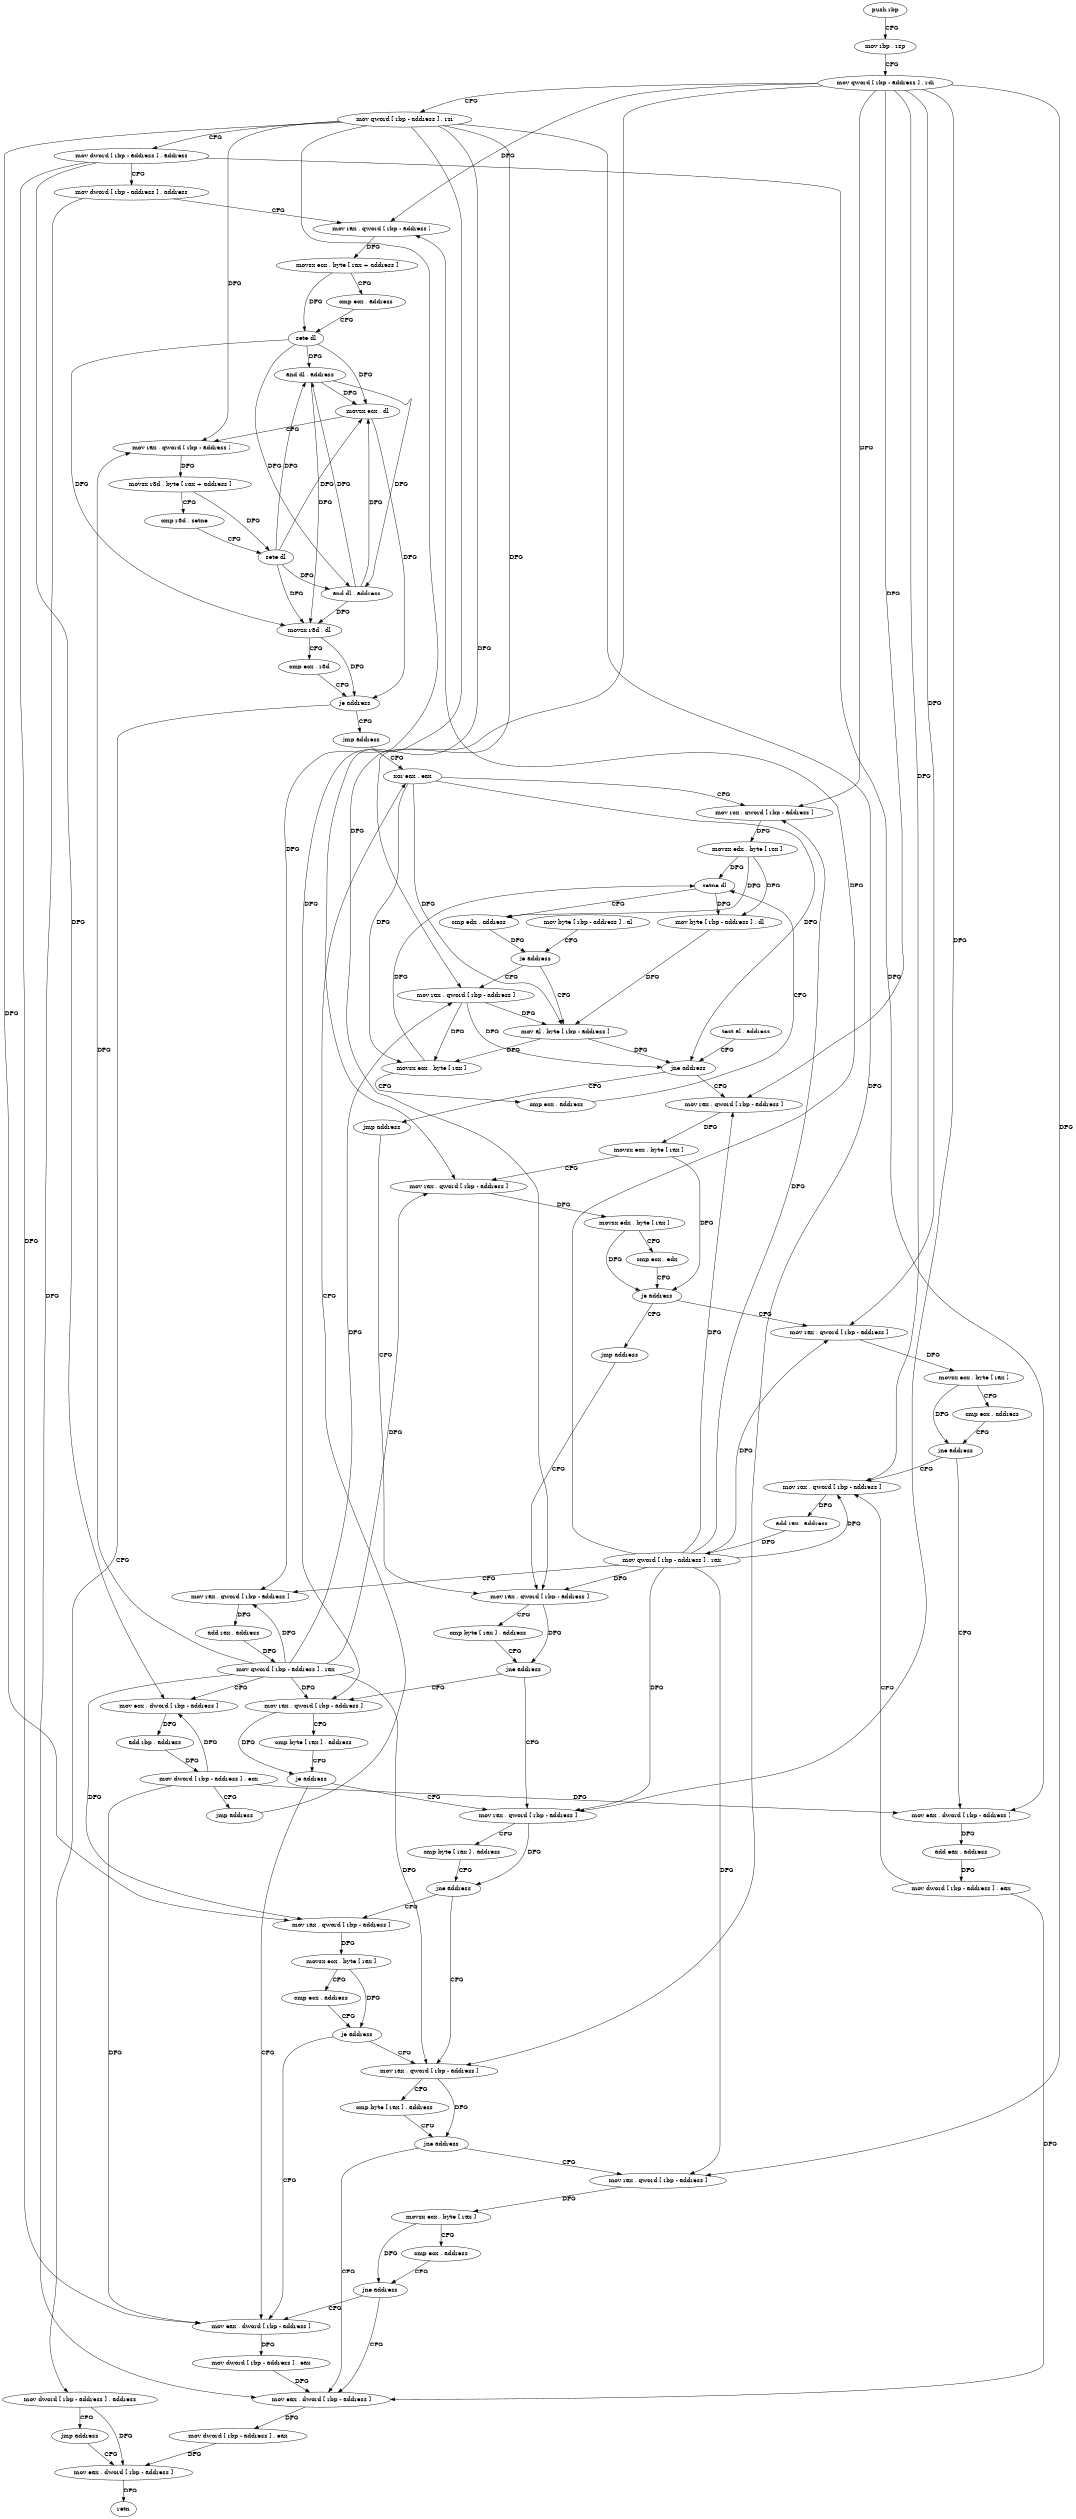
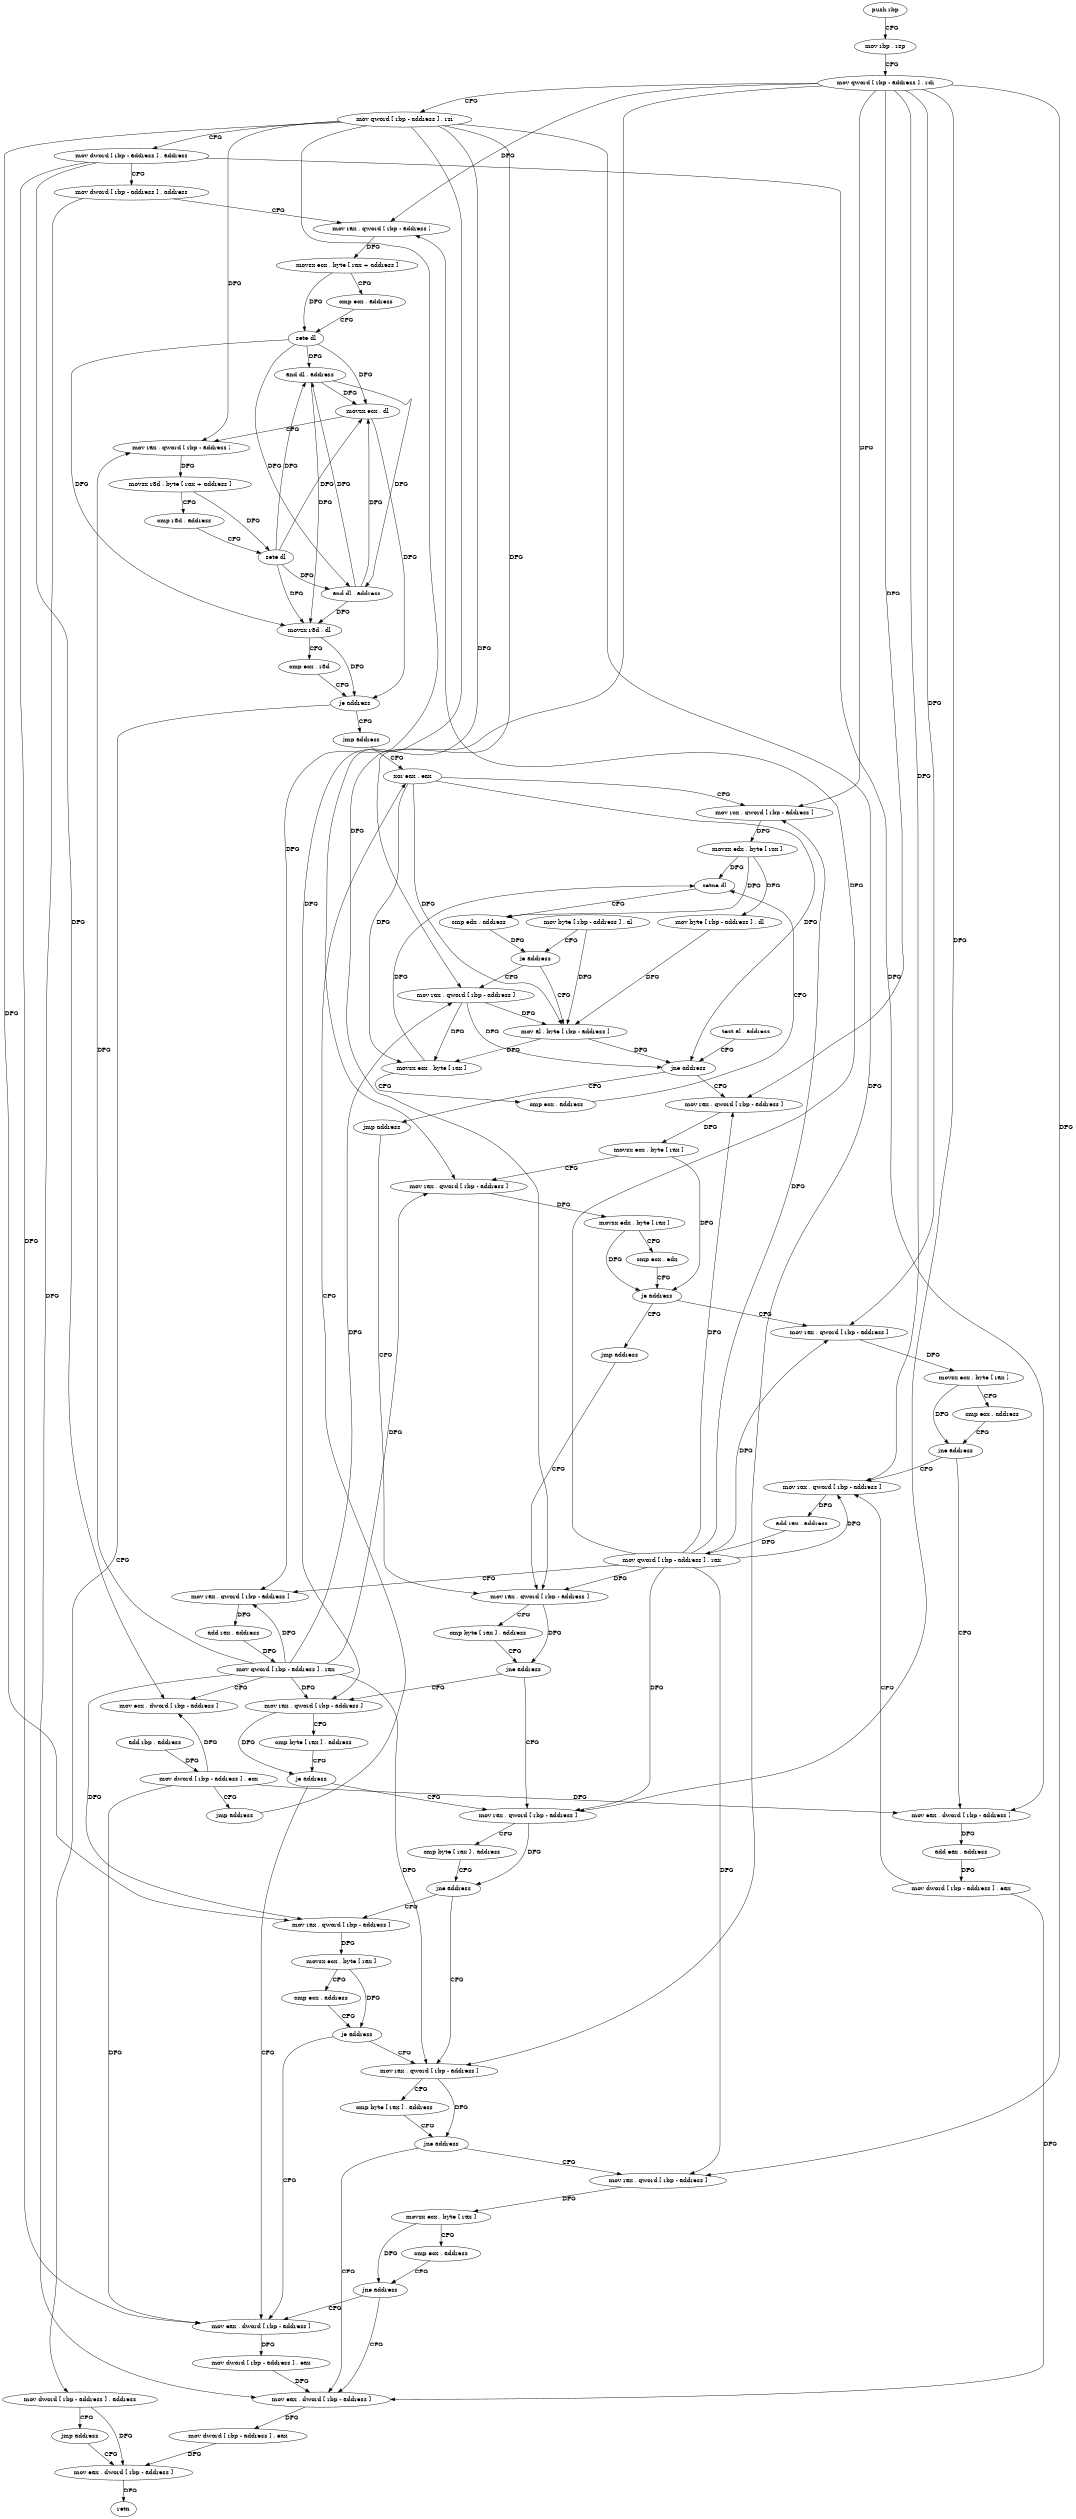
node "cmp r8d , setne": label "cmp r8d , setne" -> "cmp r8d , address"
edge "setne dl" -> "mov byte [ rbp - address ] , dl": removed, label "DFG"
edge "mov byte [ rbp - address ] , al" -> "mov al , byte [ rbp - address ]": added, label "DFG"
edge "mov ecx , dword [ rbp - address ]" -> "add rbp , address": removed, label "DFG"
